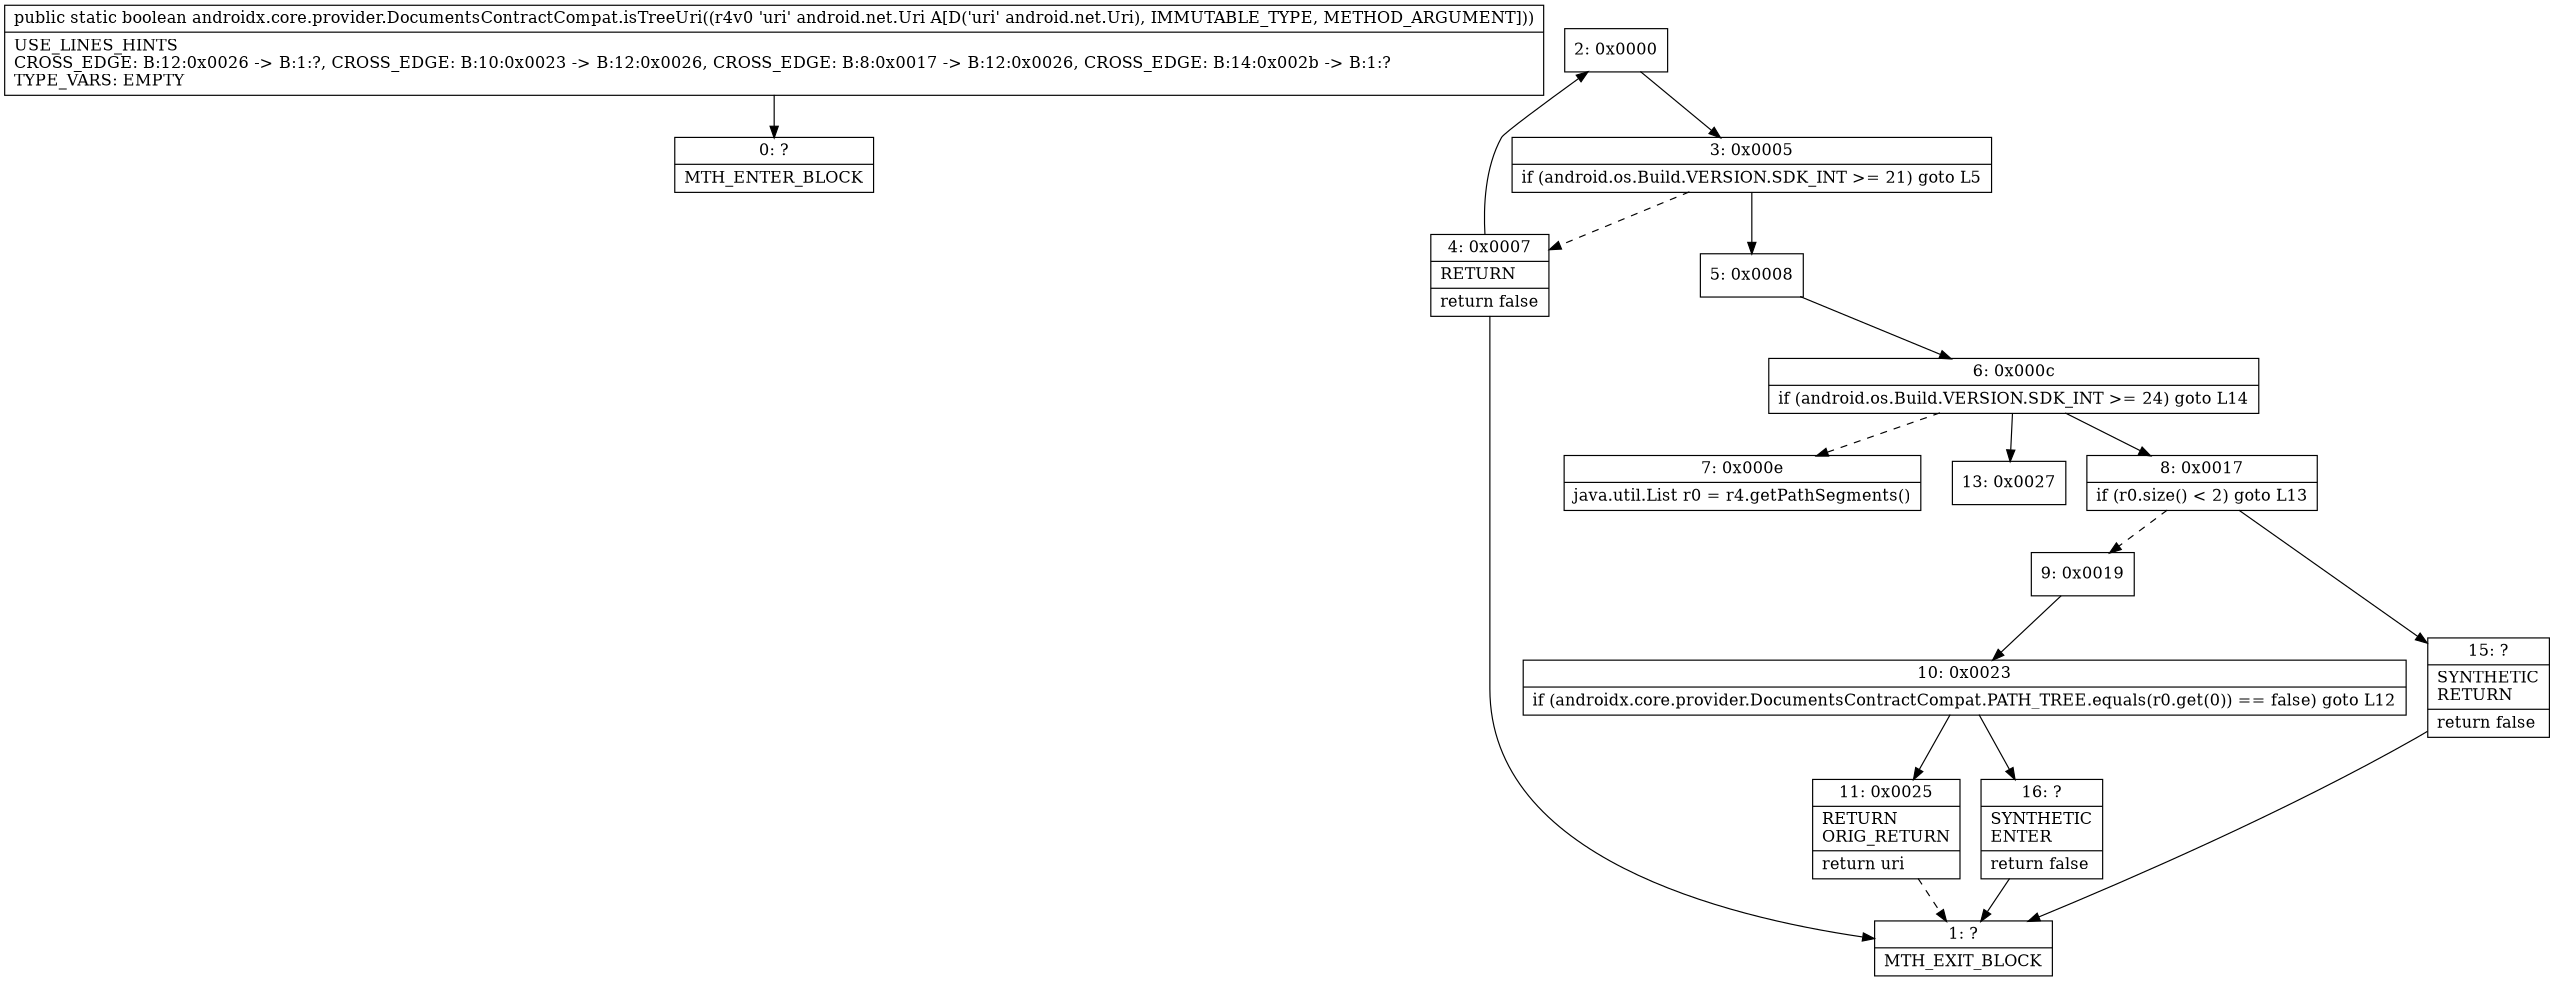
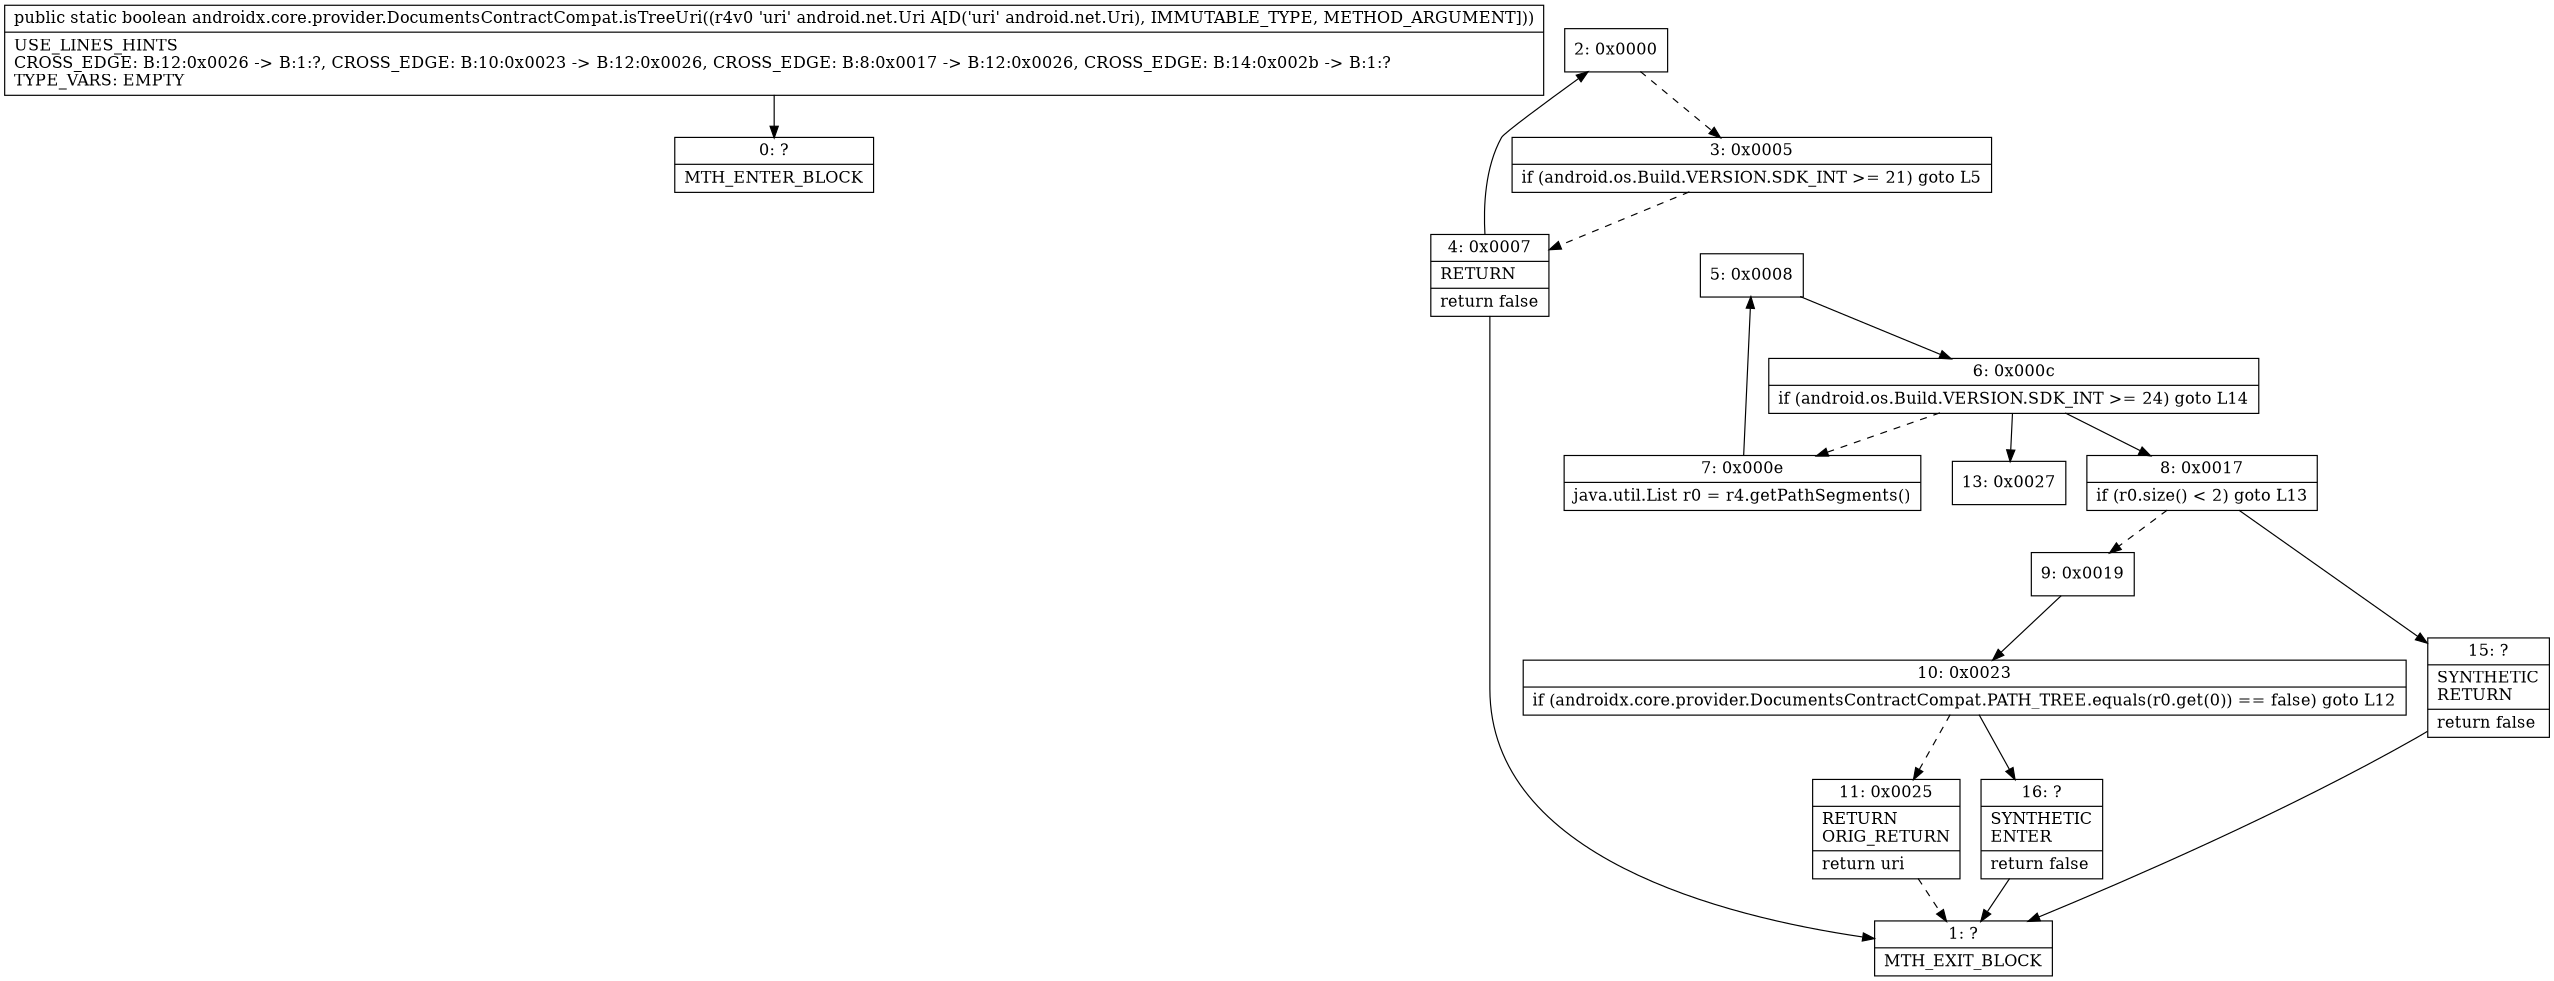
edge "2: 0x0000" -> "3: 0x0005": style solid -> dashed
edge "3: 0x0005" -> "5: 0x0008": now "7: 0x000e" -> "5: 0x0008"
edge "10: 0x0023" -> "11: 0x0025": style solid -> dashed
